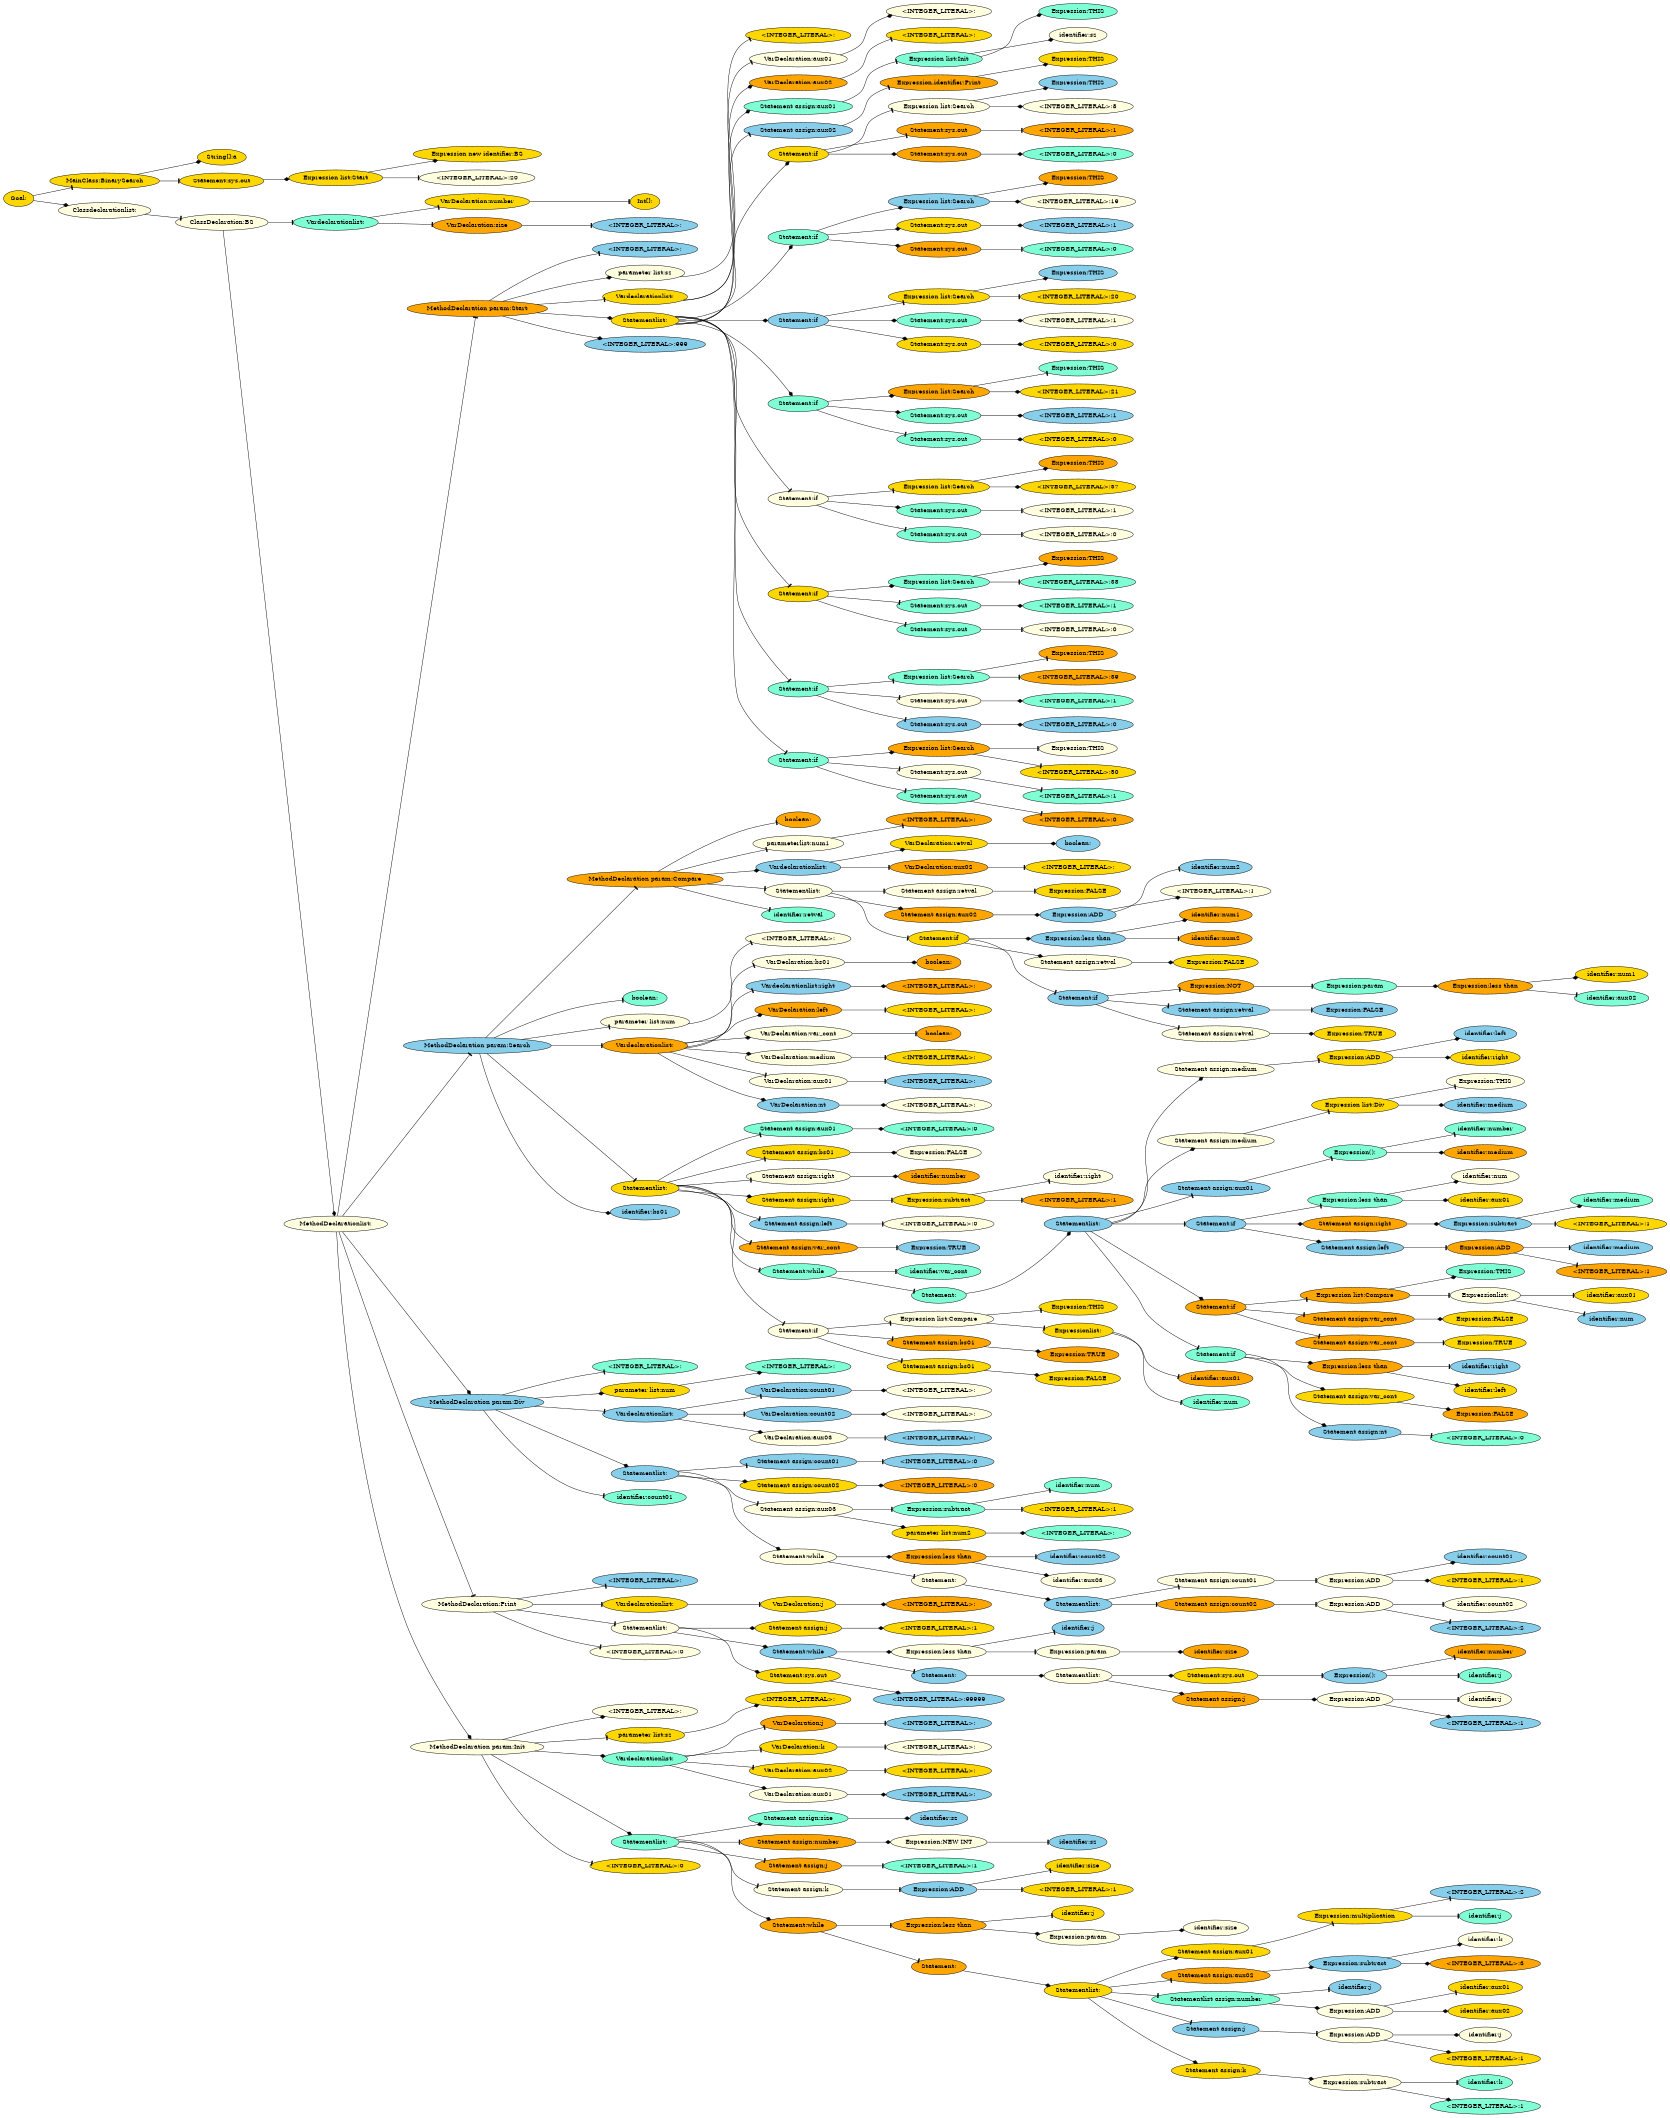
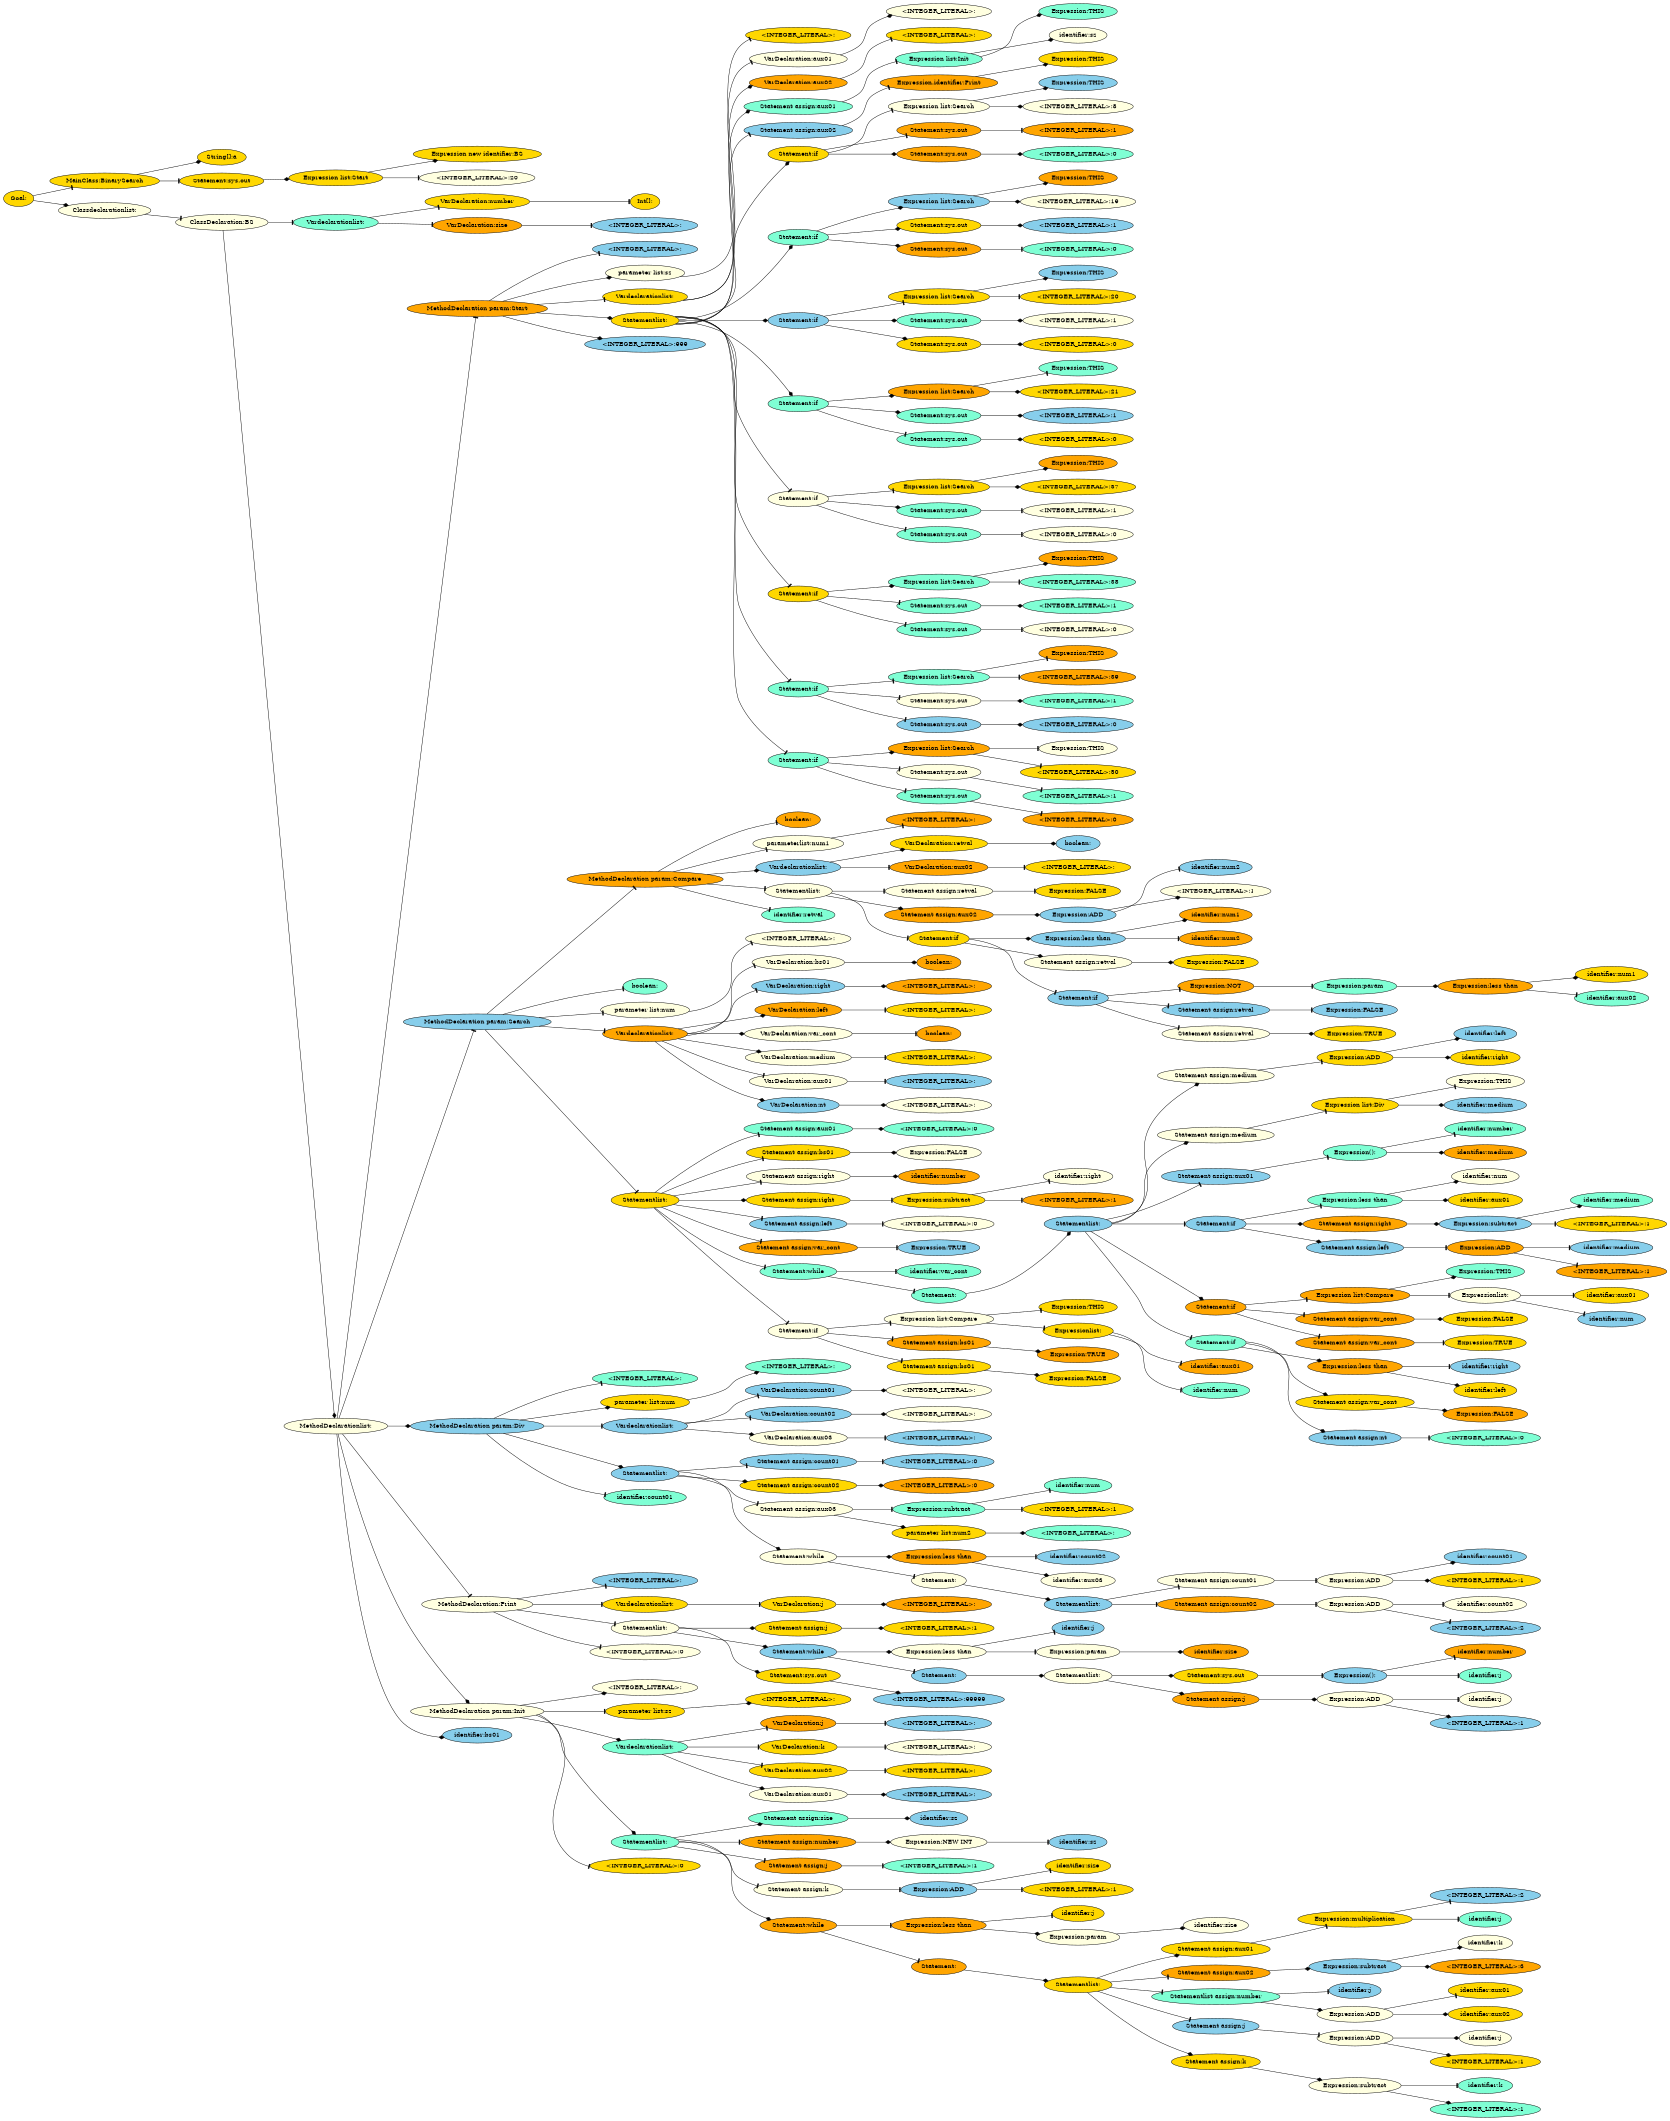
node "Vardeclarationlist:right": label "Vardeclarationlist:right" -> "VarDeclaration:right"
edge "MethodDeclaration param:Search" -> "identifier:bs01": now "MethodDeclarationlist:" -> "identifier:bs01"
